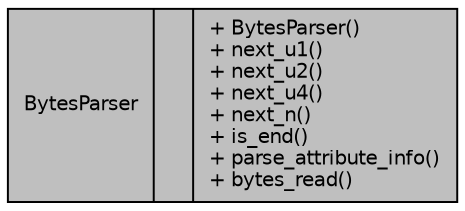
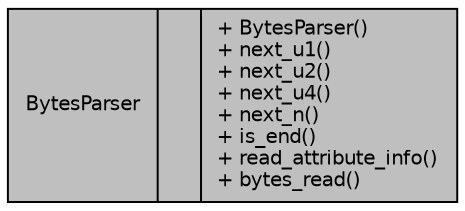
node "BytesParser": text "+ parse_attribute_info()" -> "+ read_attribute_info()"
